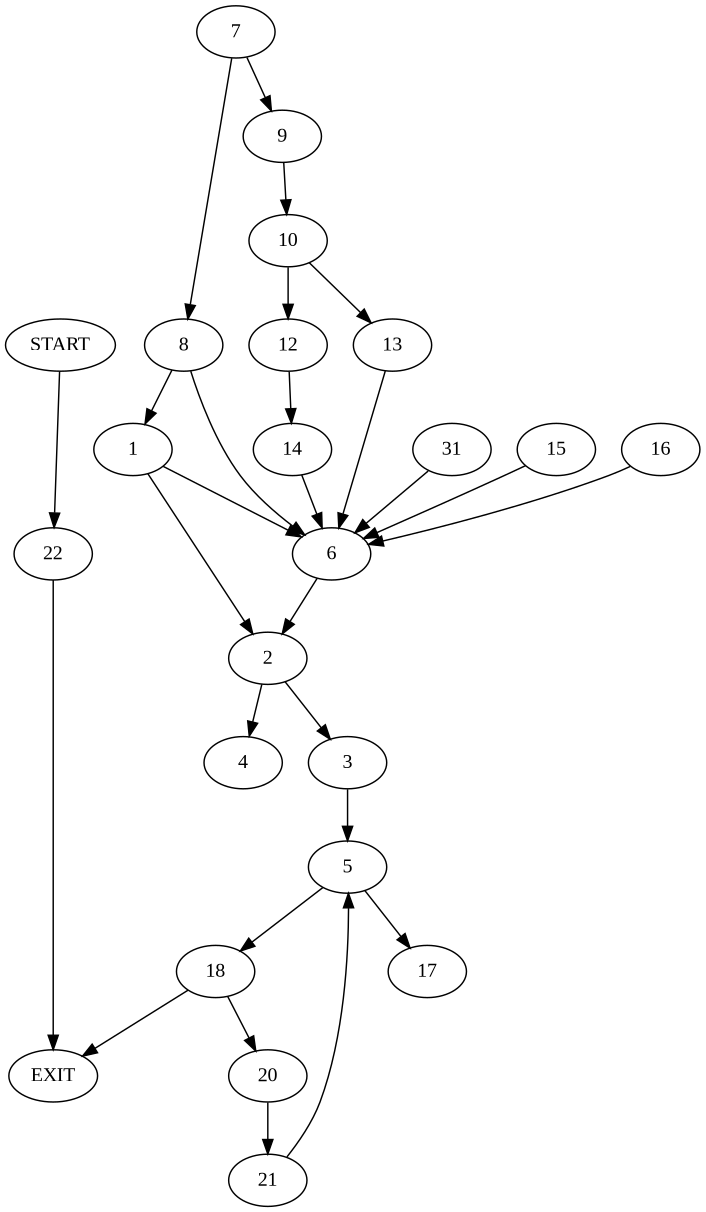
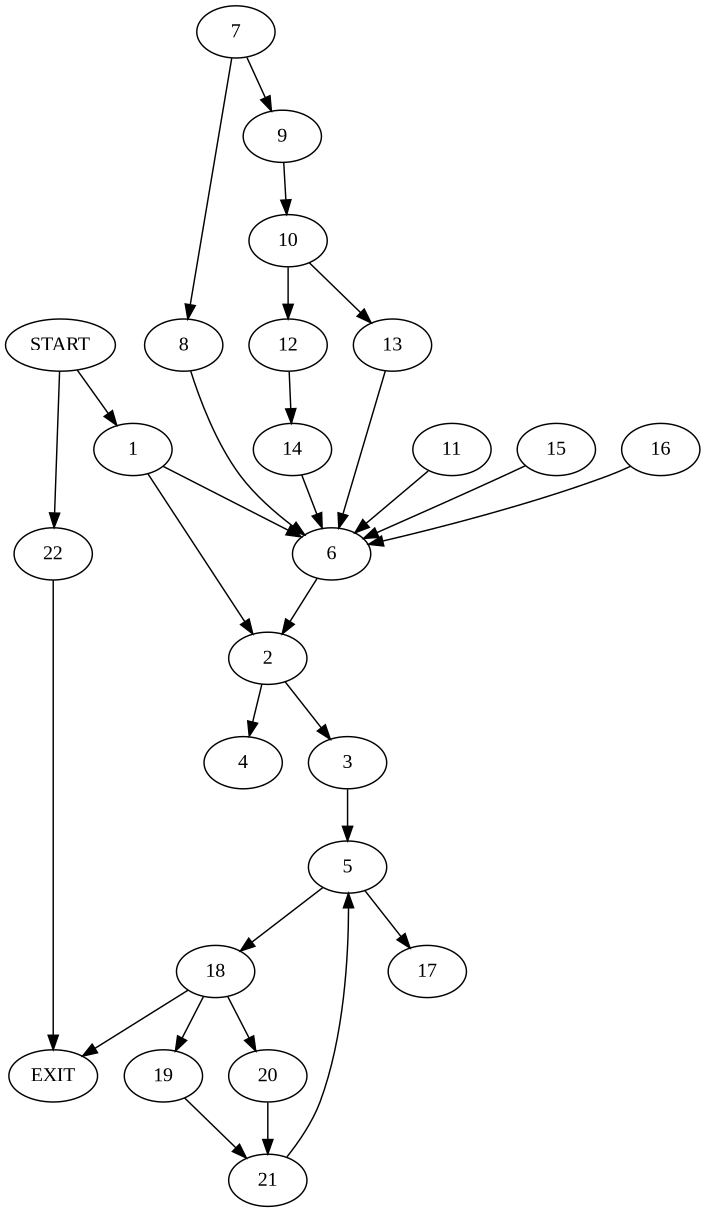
edge "8" -> "1": now "START" -> "1"
node "31": label "31" -> "11"
node "19": added
